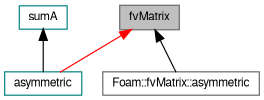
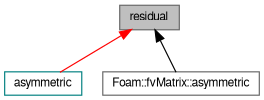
node "sumA": removed
node "fvMatrix": label "fvMatrix" -> "residual"
